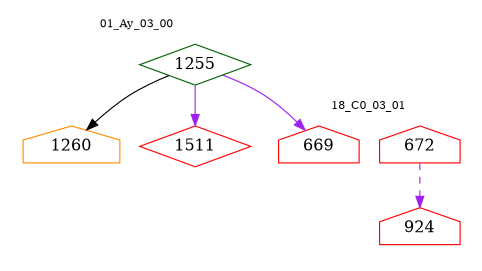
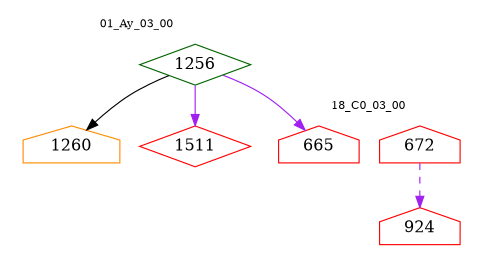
node "1255": label "1255" -> "1256"
cluster "18_C0_03_01": label "18_C0_03_01" -> "18_C0_03_00"
node "669": label "669" -> "665"
